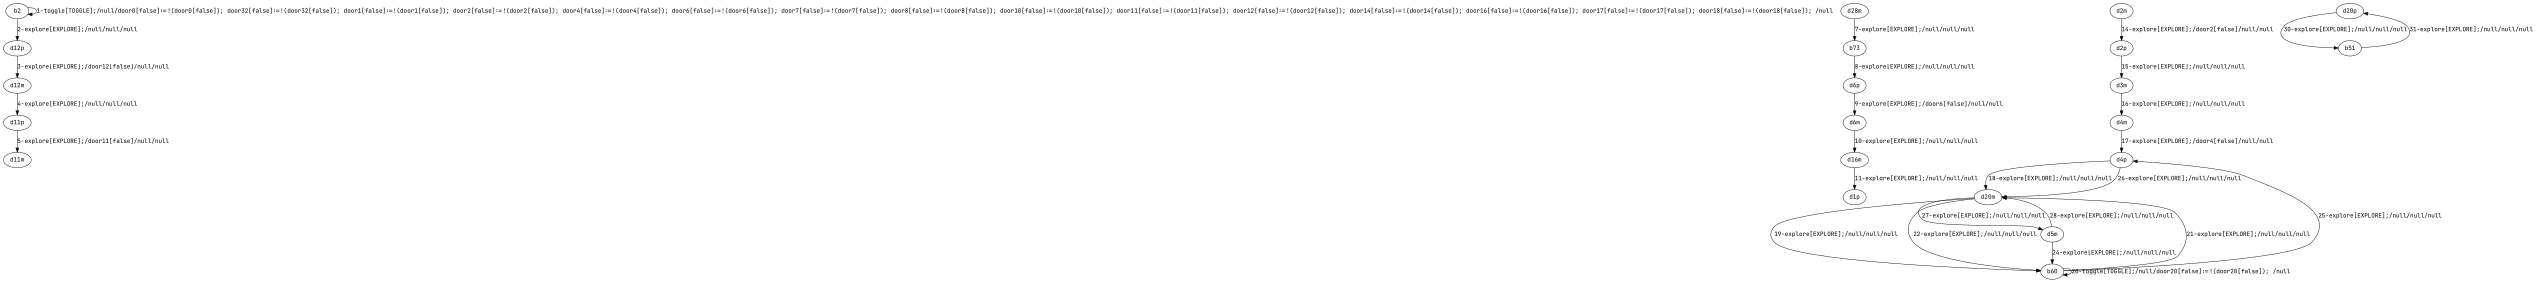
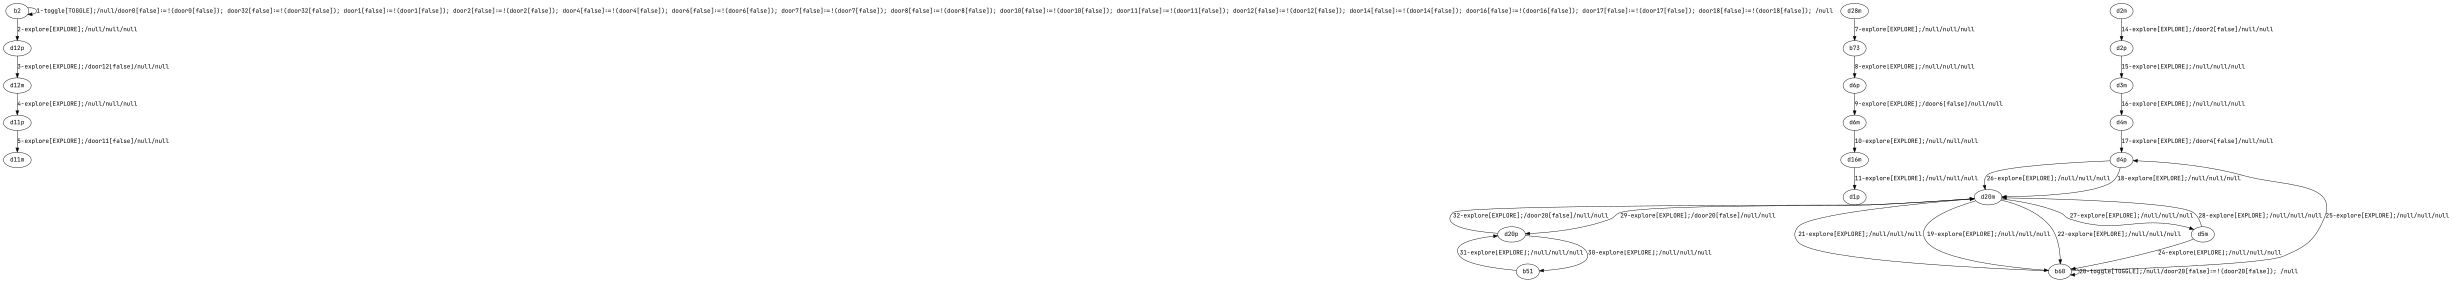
edge "d20p" -> "d20m": added, label "32-explore[EXPLORE];/door20[false]/null/null"
edge "d20m" -> "d20p": added, label "29-explore[EXPLORE];/door20[false]/null/null"
